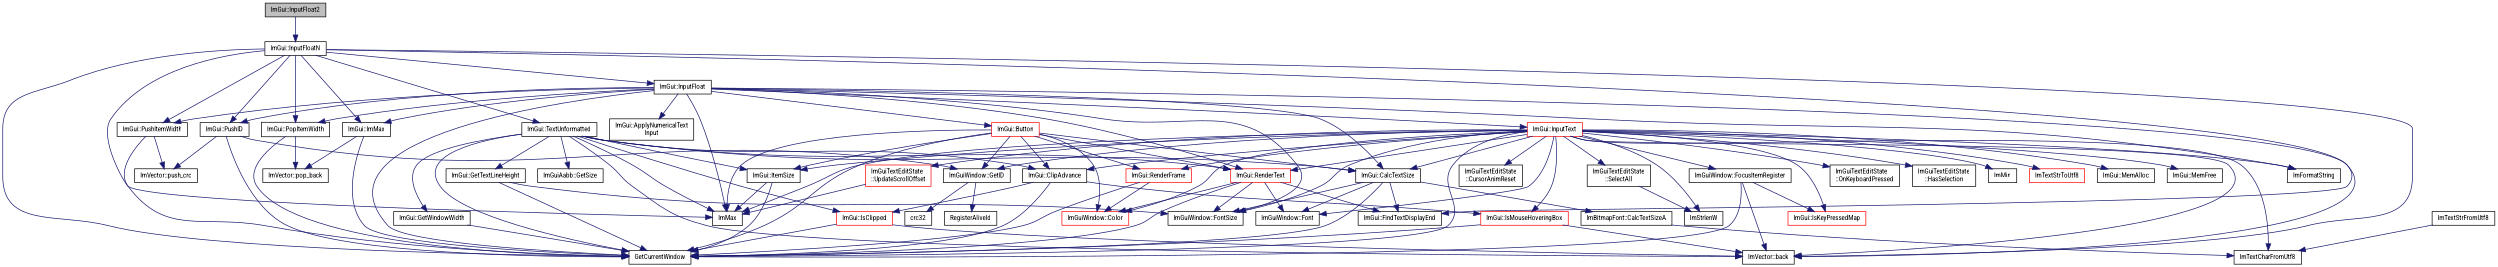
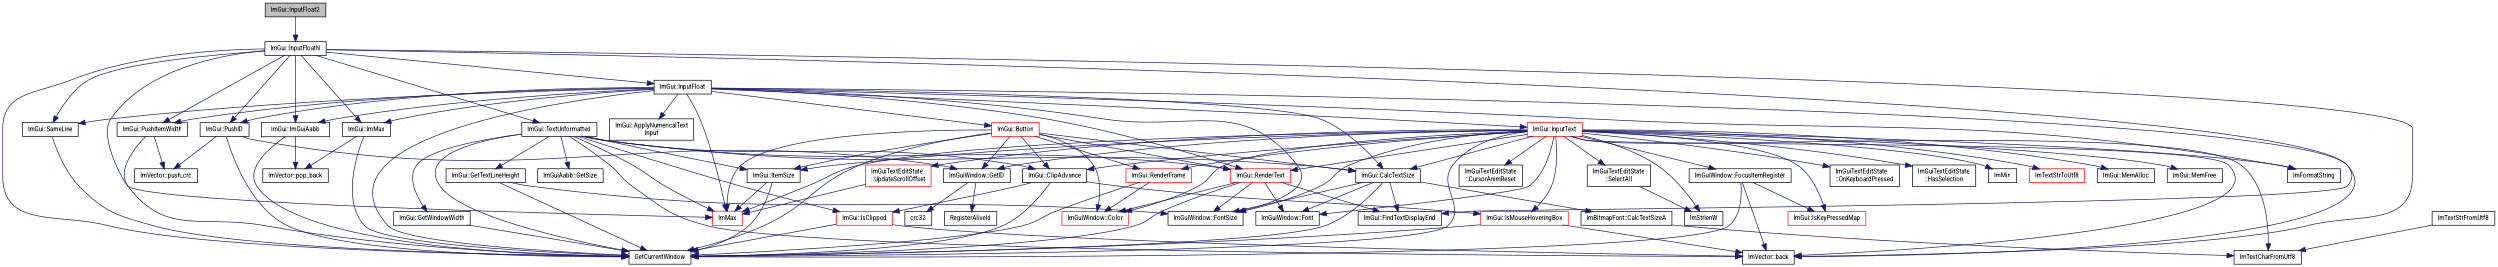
node "ImGui::SameLine": added
node "ImGui::PopItemWidth": label "ImGui::PopItemWidth" -> "ImGui::ImGuiAabb"
node "ImMax": color black -> red
